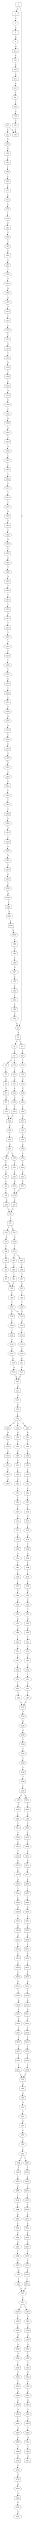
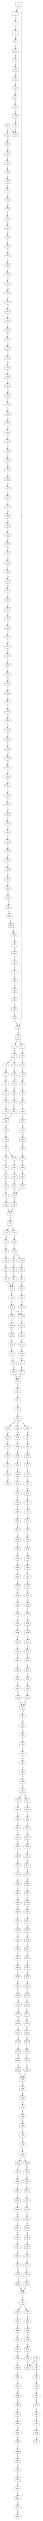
edge "S391" -> "S393": reversed
